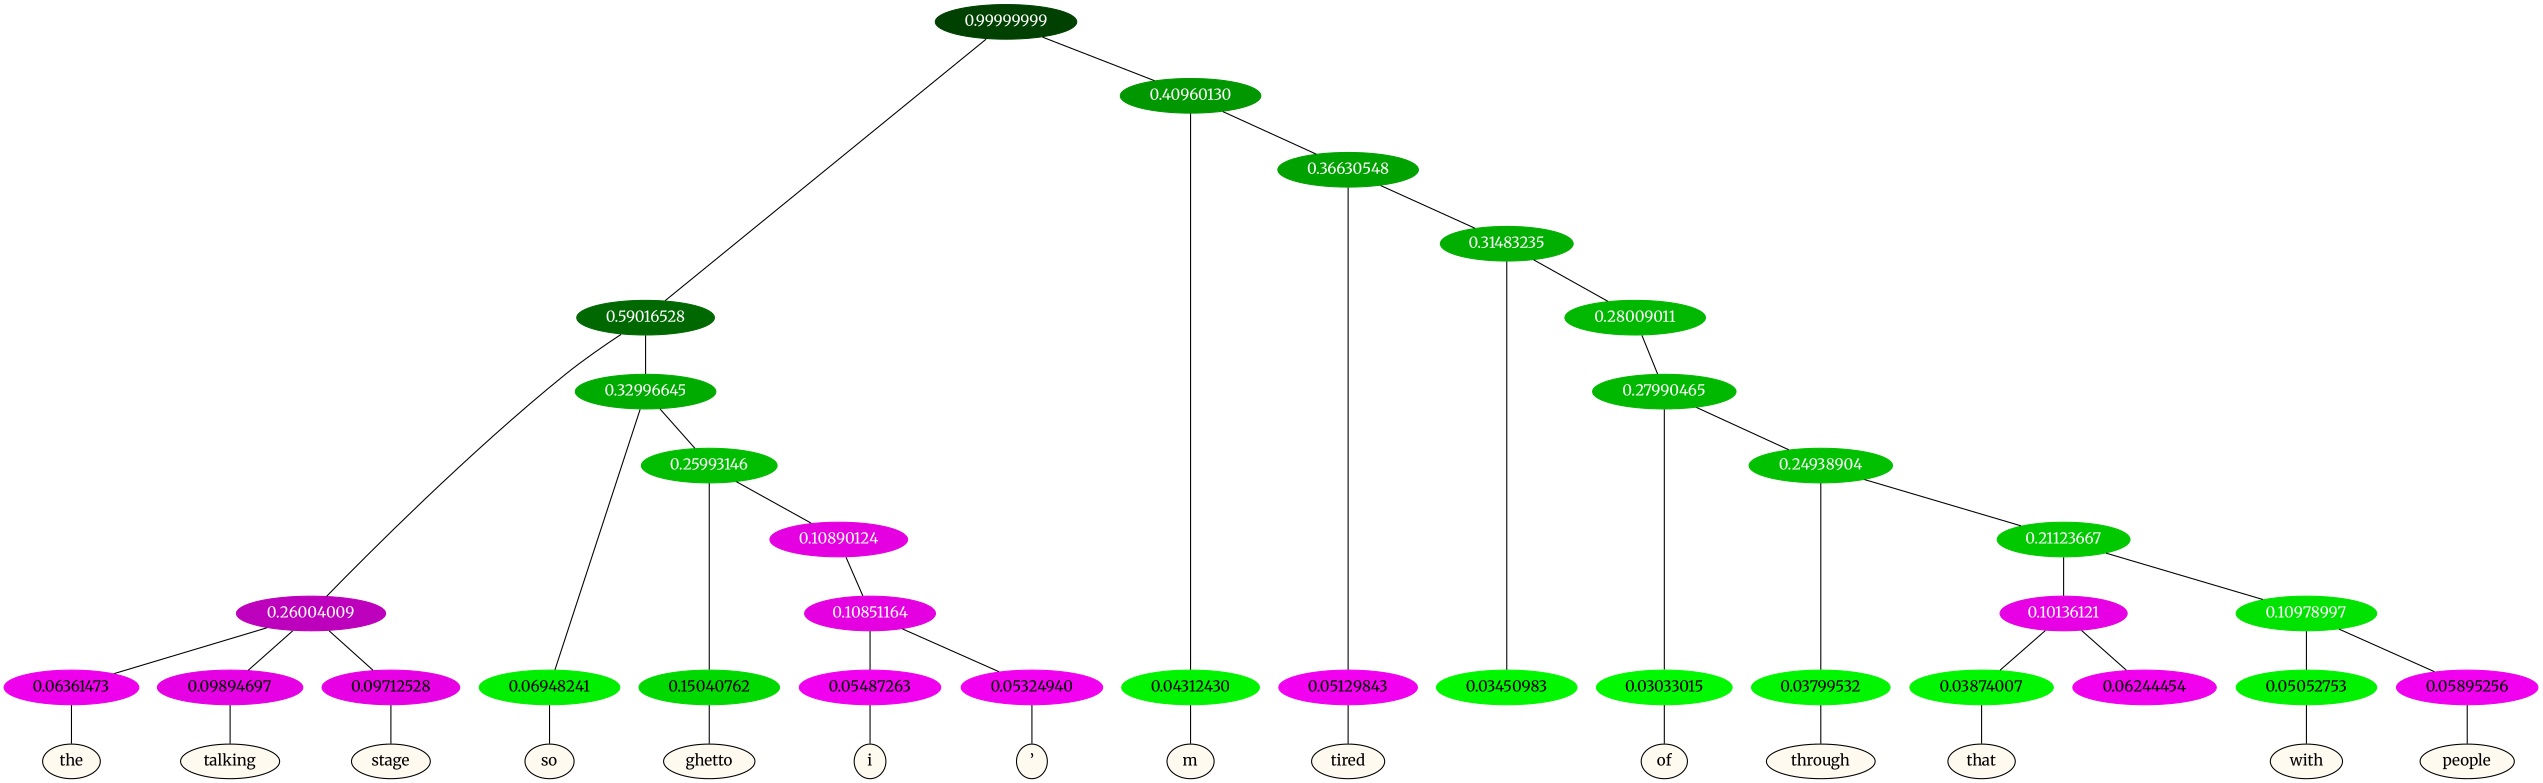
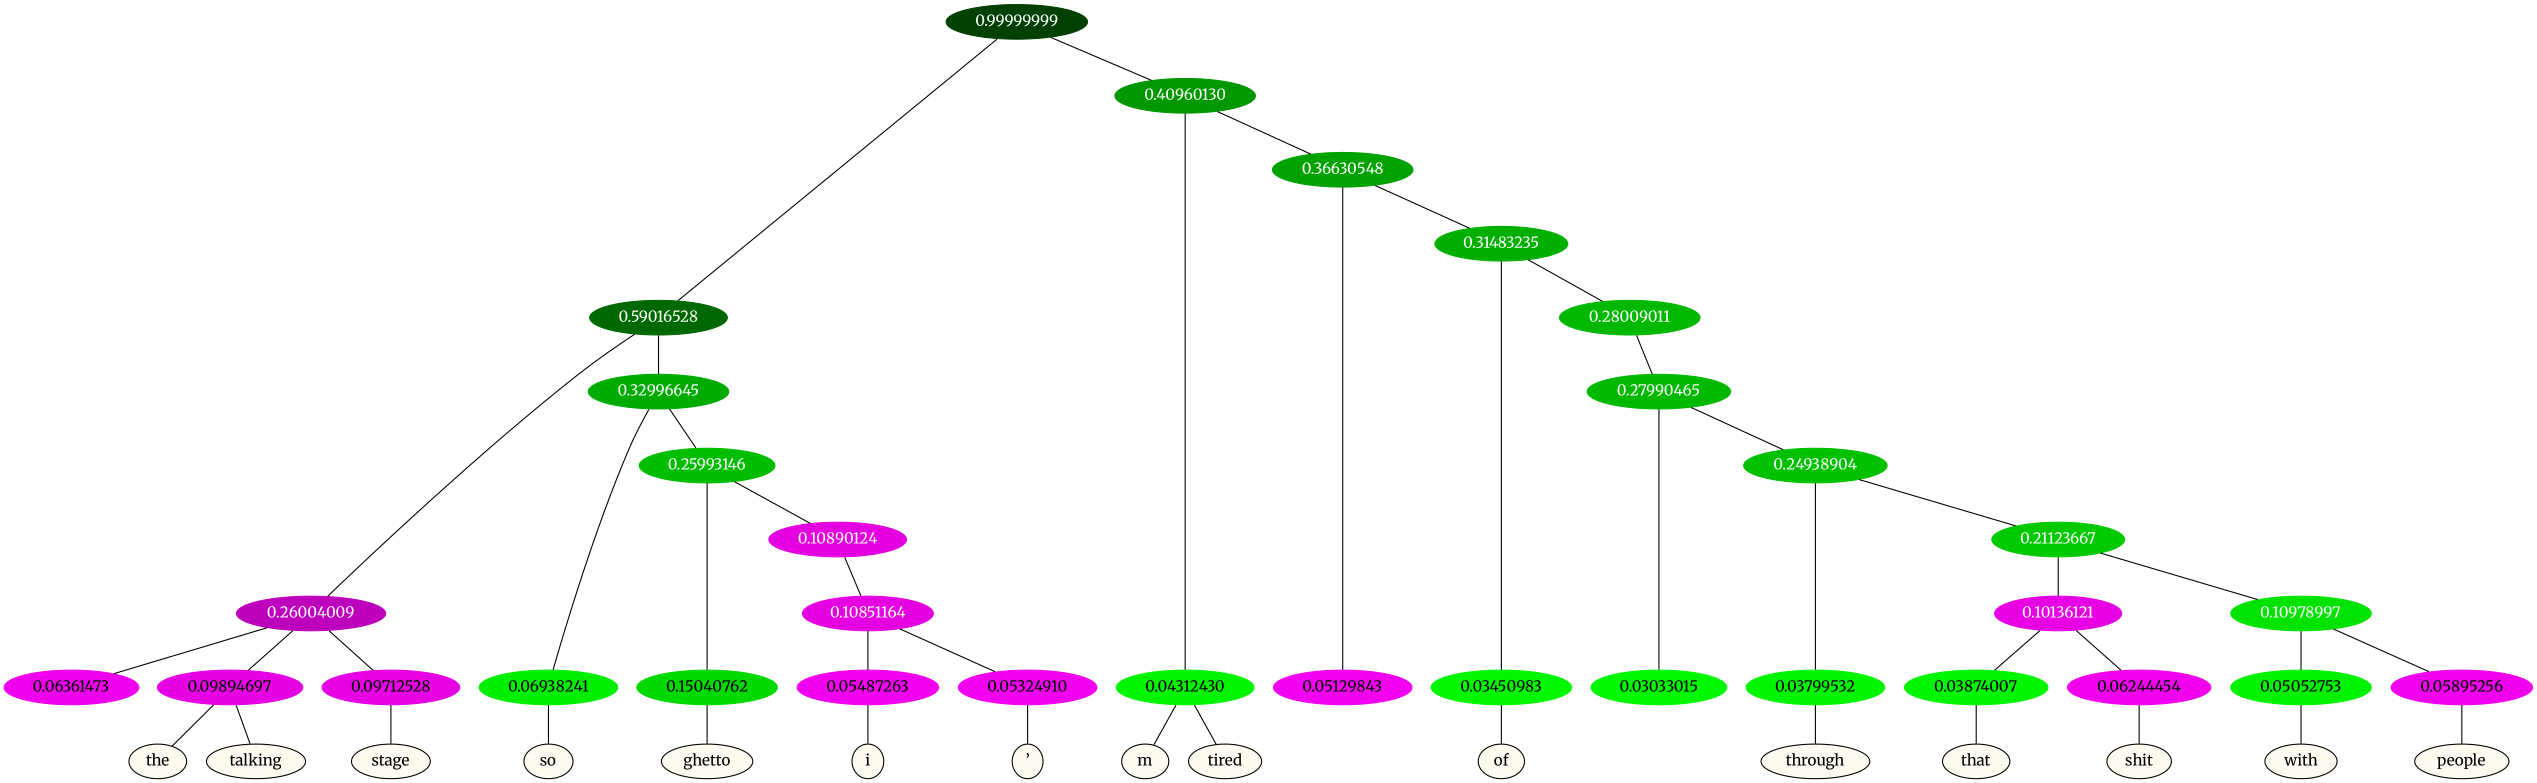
node "0.06948241": label "0.06948241" -> "0.06938241"
node "0.05324940": label "0.05324940" -> "0.05324910"
edge "0.06361473" -- "the": now "0.09894697" -- "the"
edge "0.05129843" -- "tired": now "0.04312430" -- "tired"
edge "0.03033015" -- "of": now "0.03450983" -- "of"
node "shit": added
